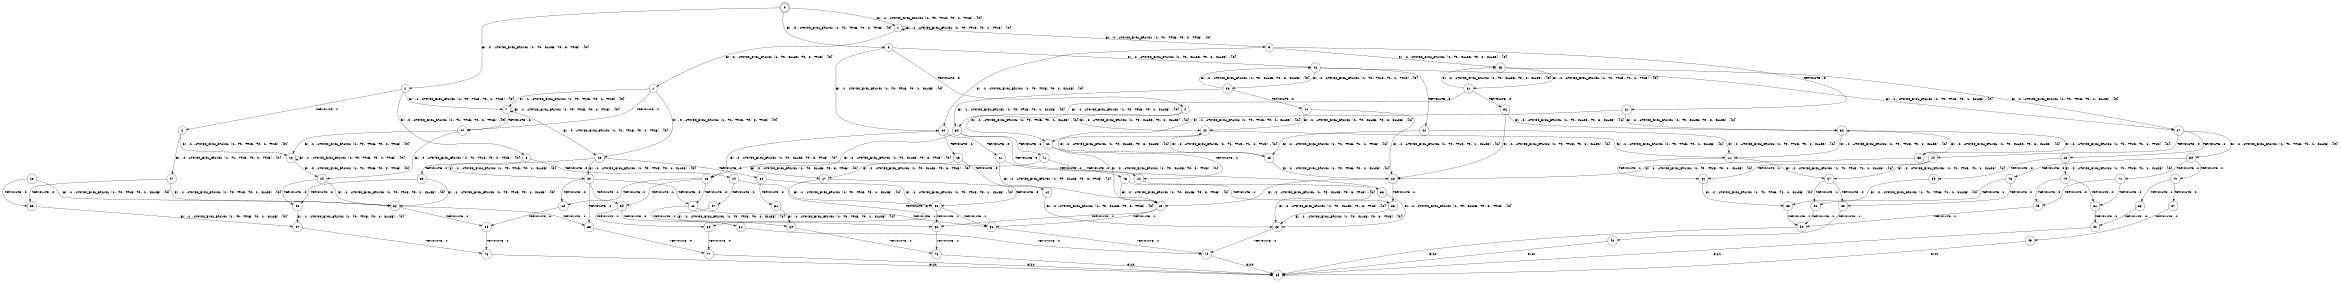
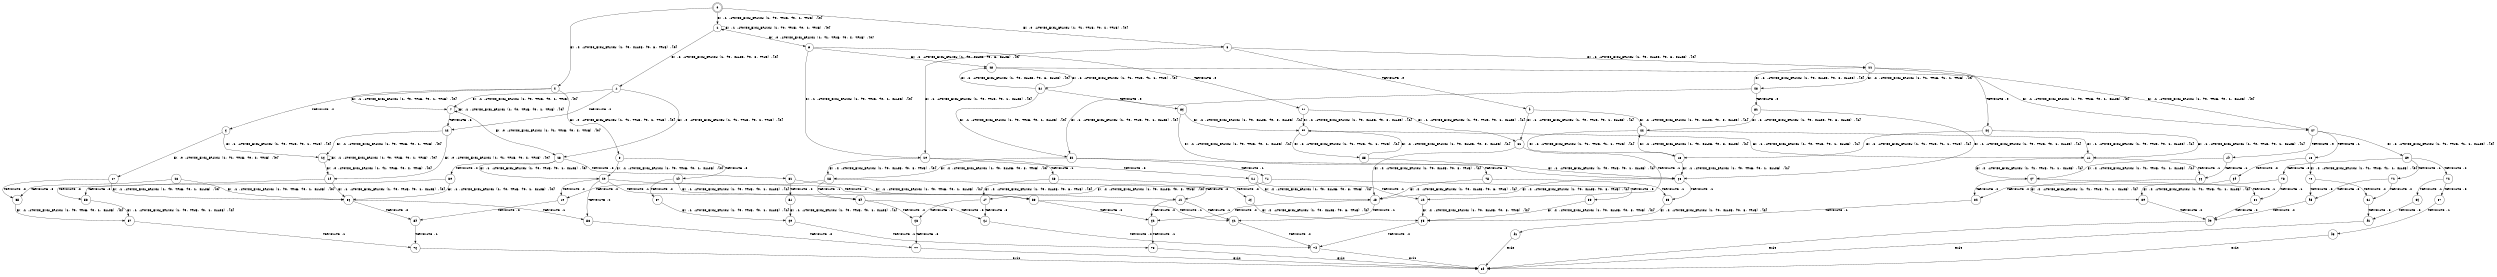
edge "47" -> "38": now "47" -> "64"
